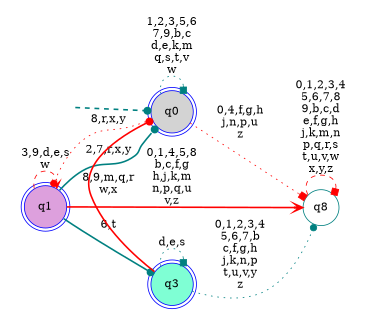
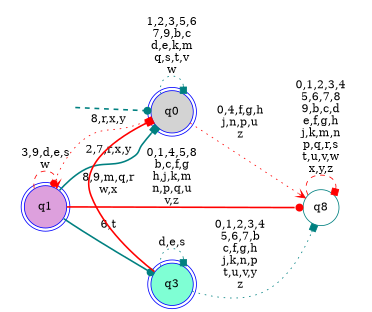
edge "q0" -> "q8": arrowhead box -> vee
edge "q1" -> "q0": arrowhead dot -> box
edge "q3" -> "q0": arrowhead dot -> box
edge "q1" -> "q8": arrowhead vee -> dot
edge "q3" -> "q8": arrowhead dot -> box
